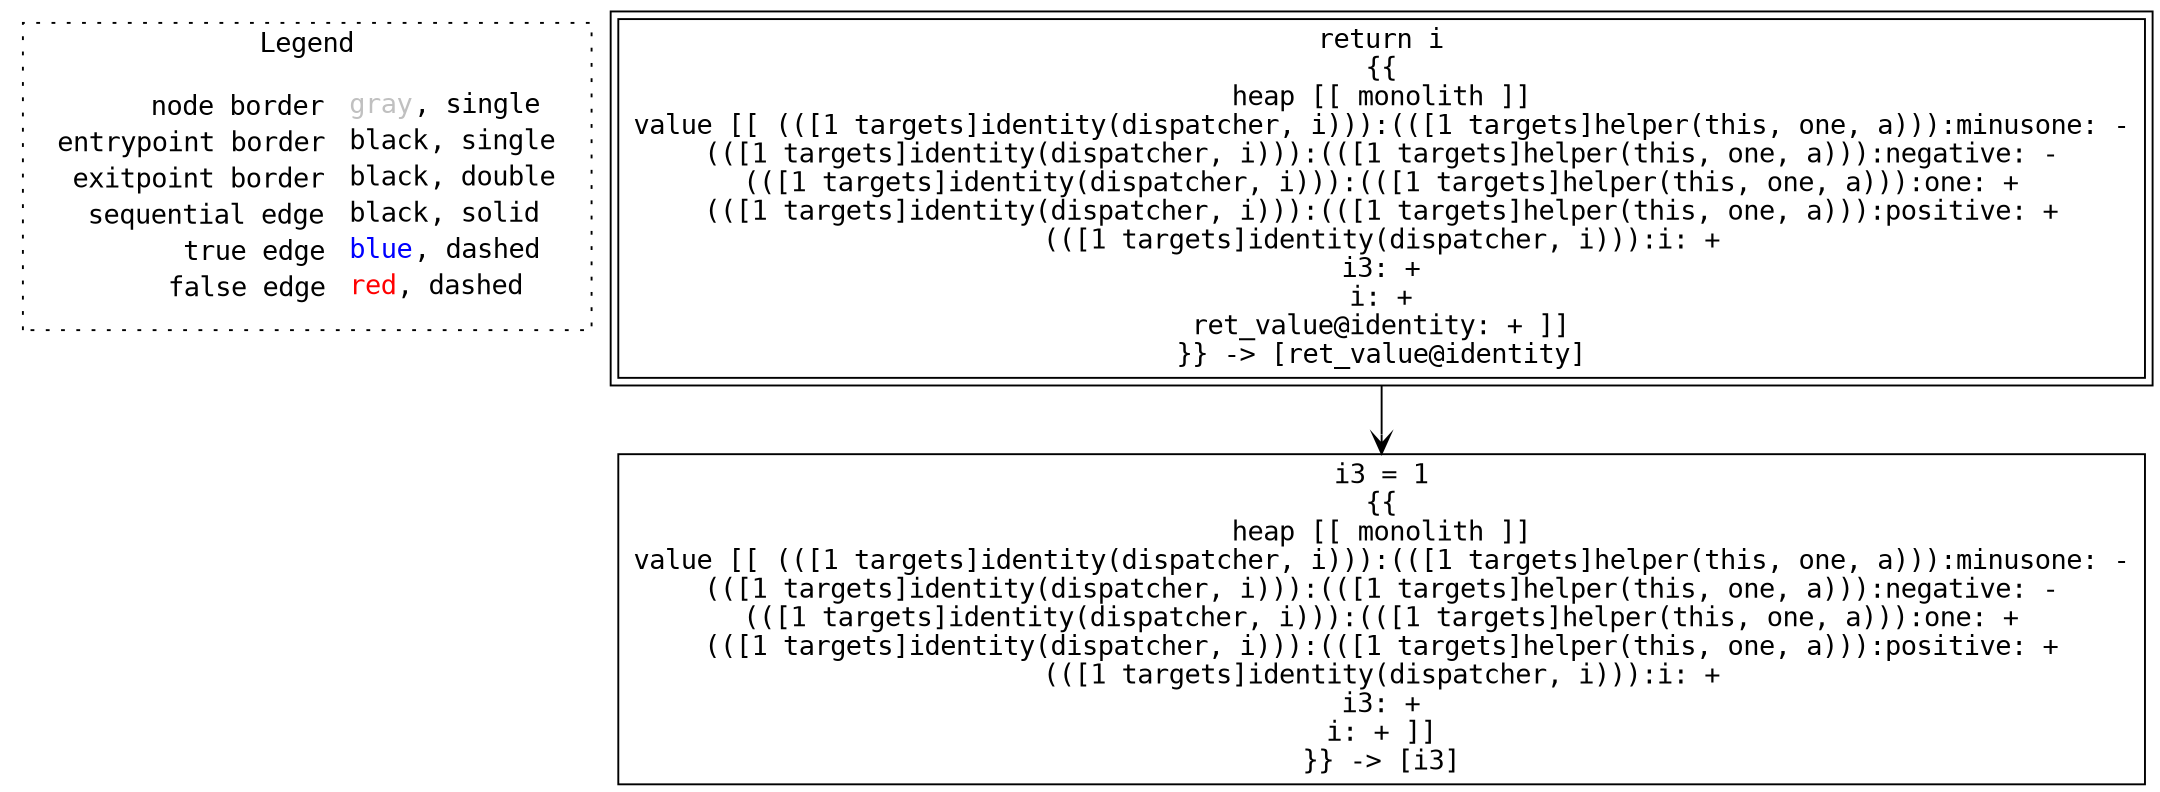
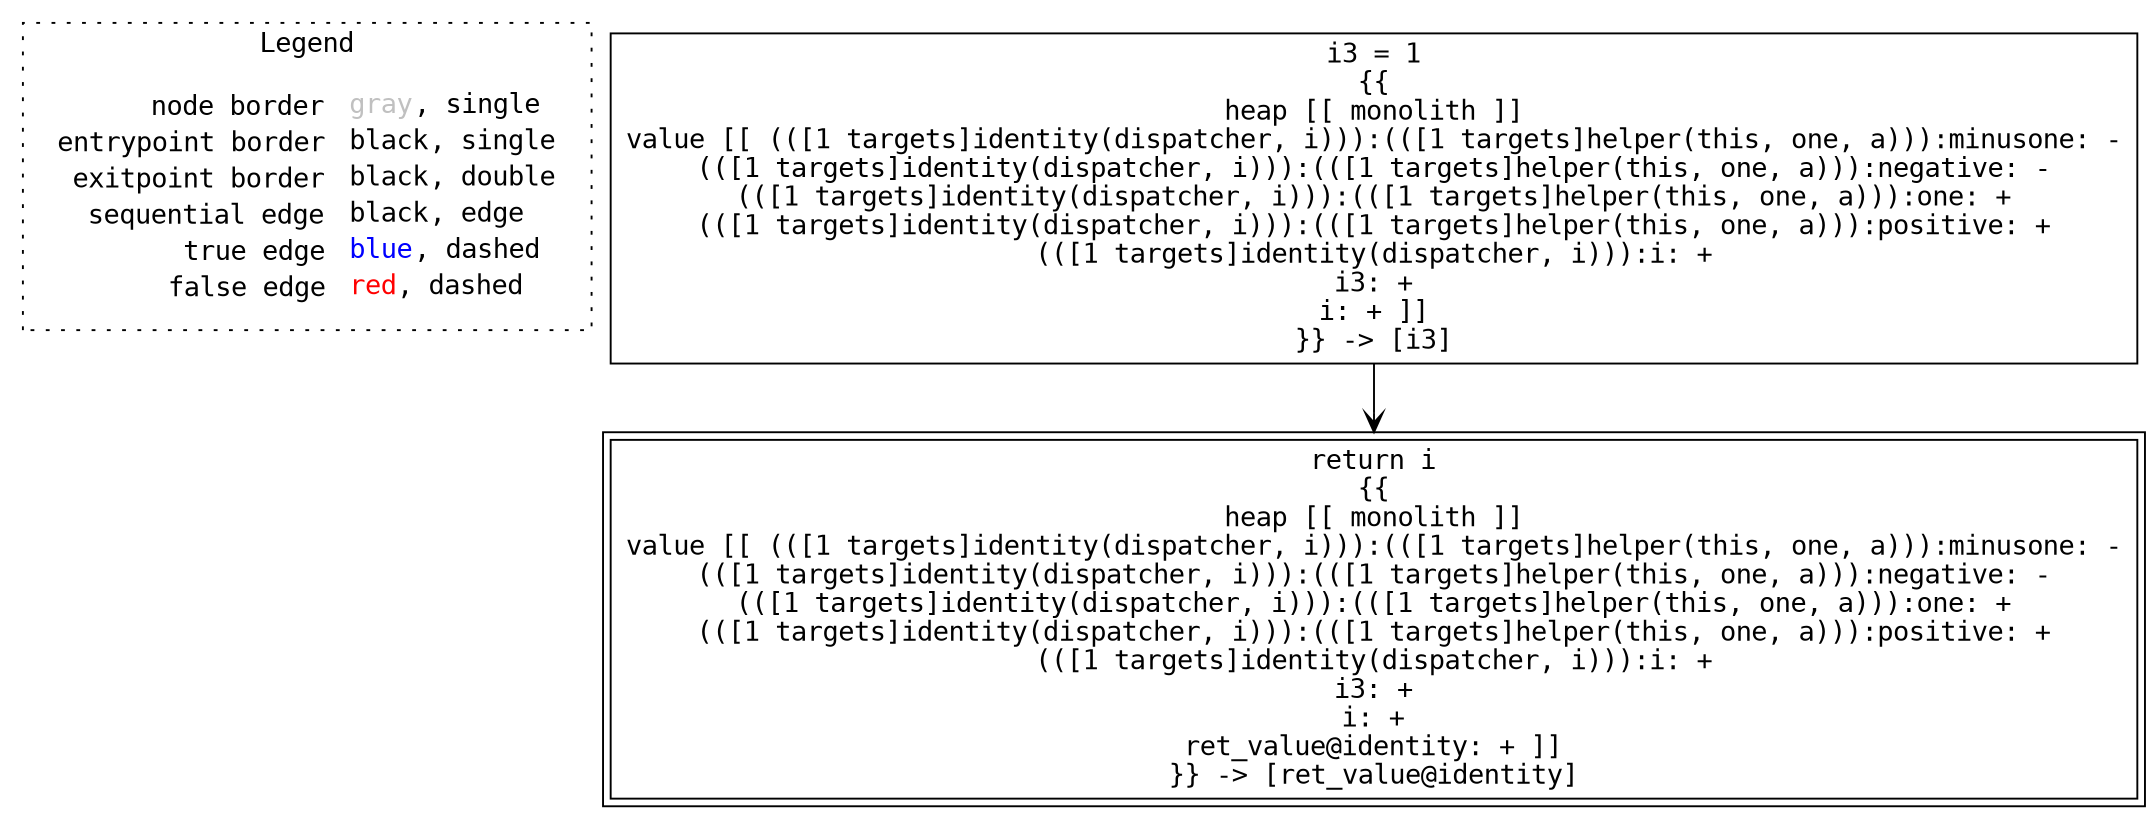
node "node border": text ", solid" -> ", edge"
edge "return i" -> "i3 = 1": reversed
